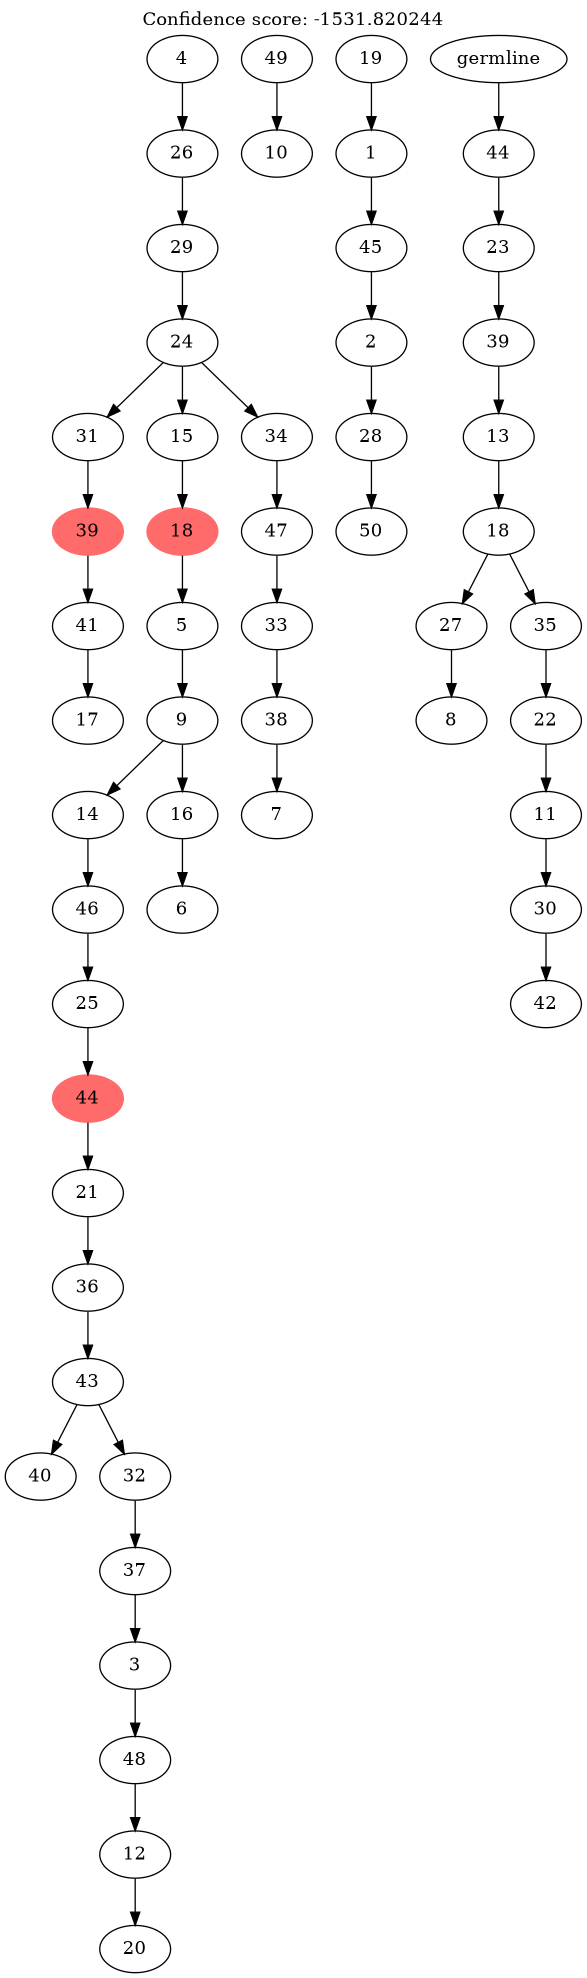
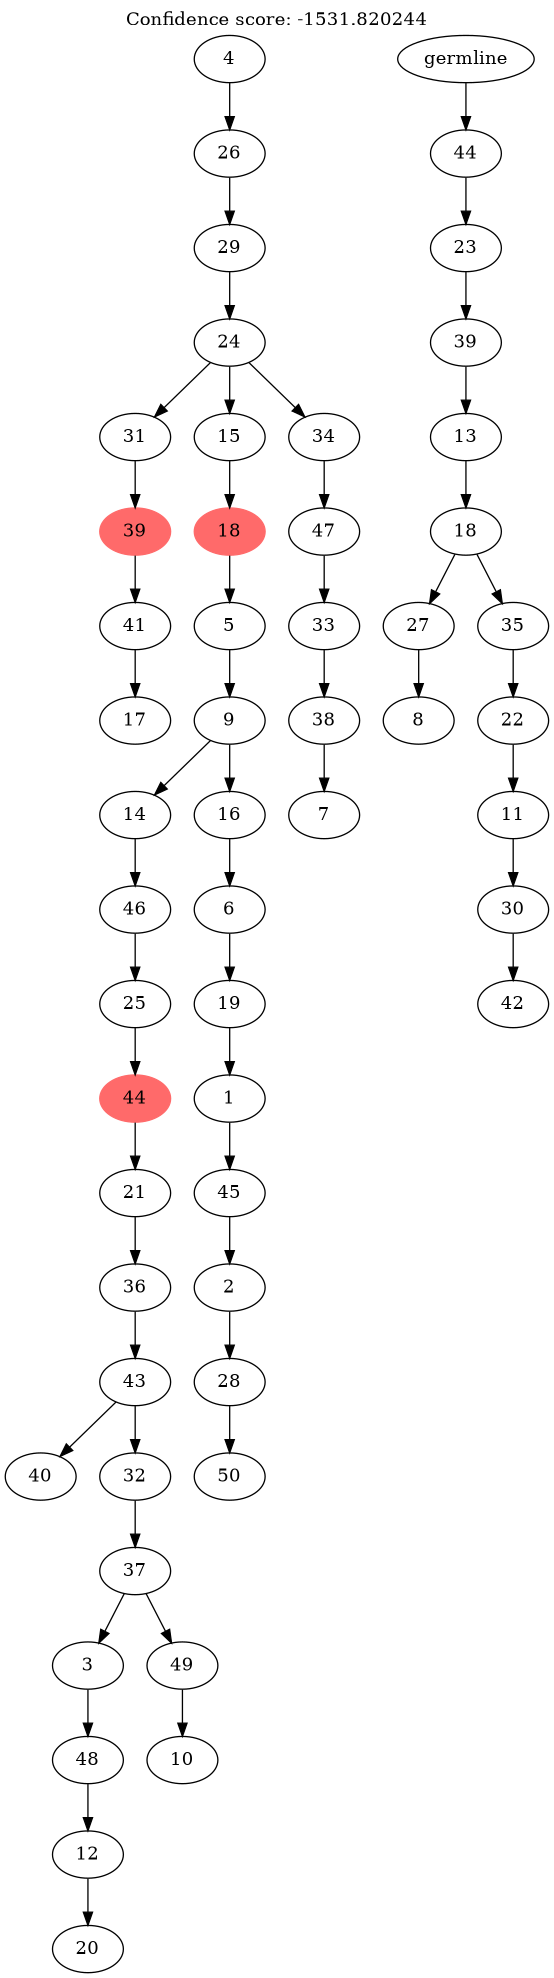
edge "6" -> "19": added
edge "37" -> "49": added
